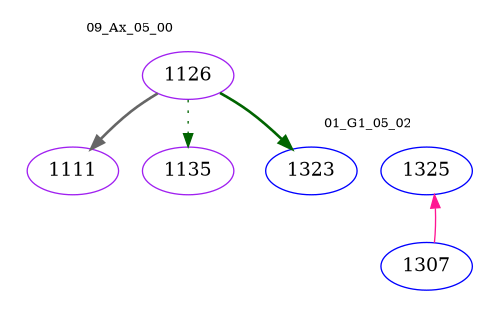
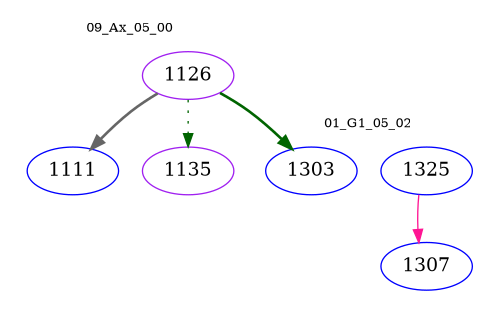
node "1111": color purple -> blue
node "1323": label "1323" -> "1303"
edge "1307" -> "1325": reversed
